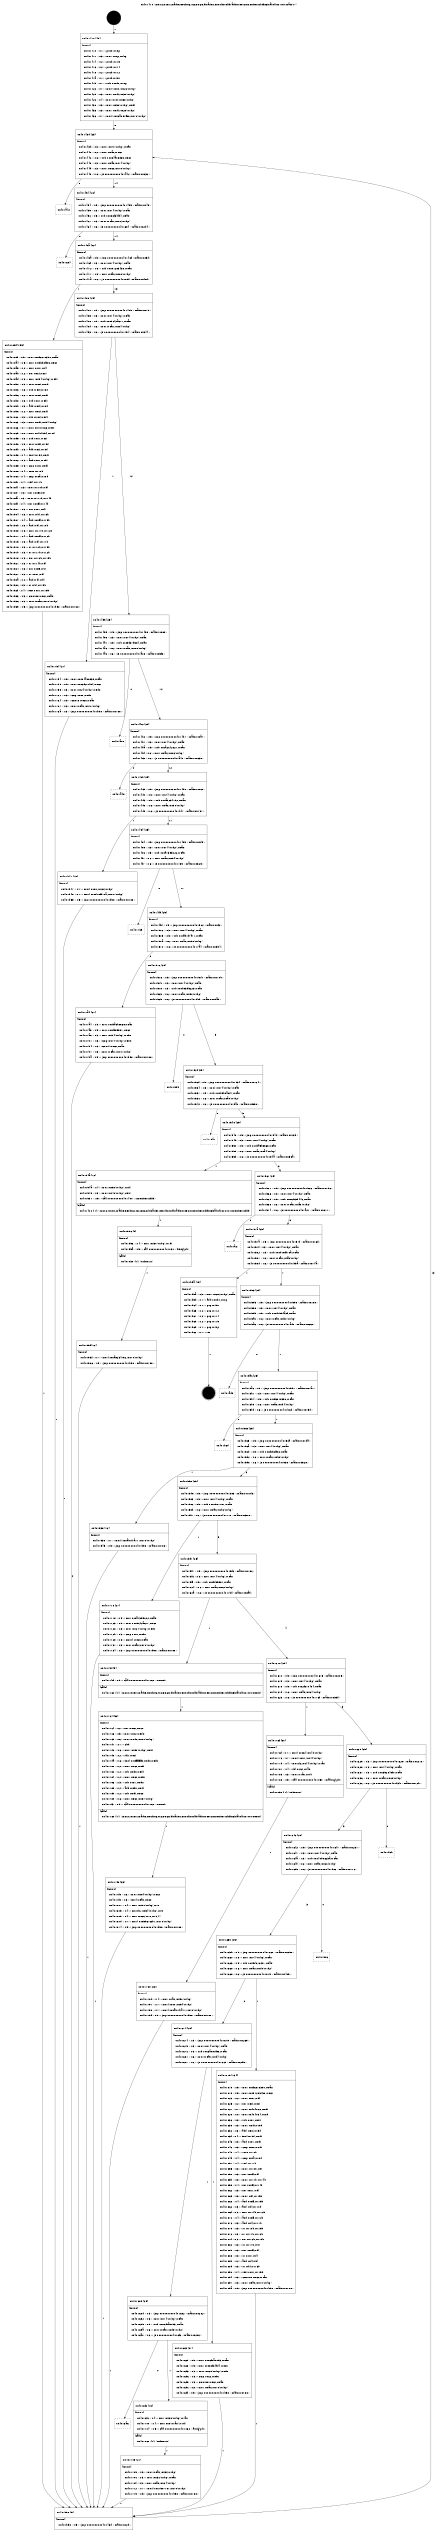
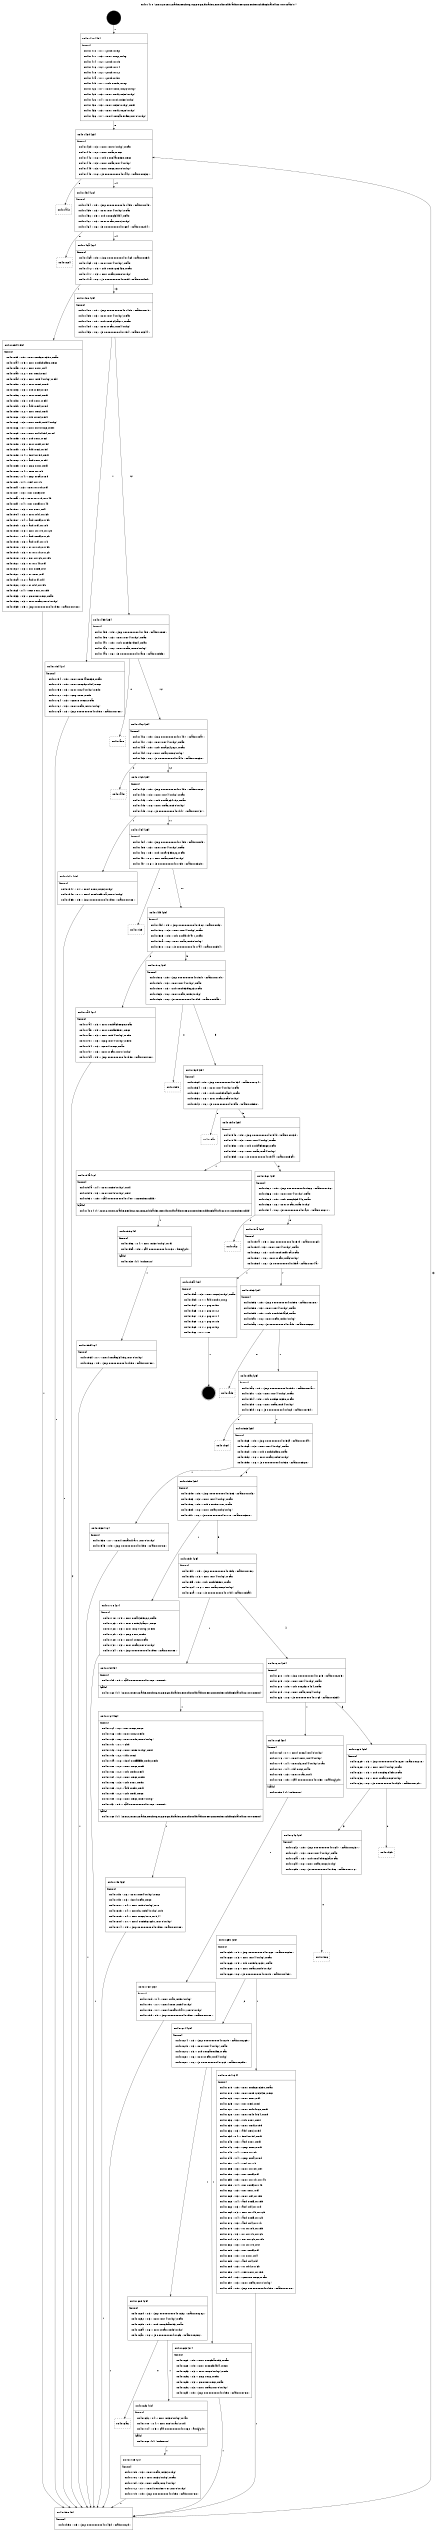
edge "0x4014fd [25]" -> "0x401516 [25]": added, label "9"
edge "0x401642 [25]" -> "0x40165b [25]": removed, label "3"
